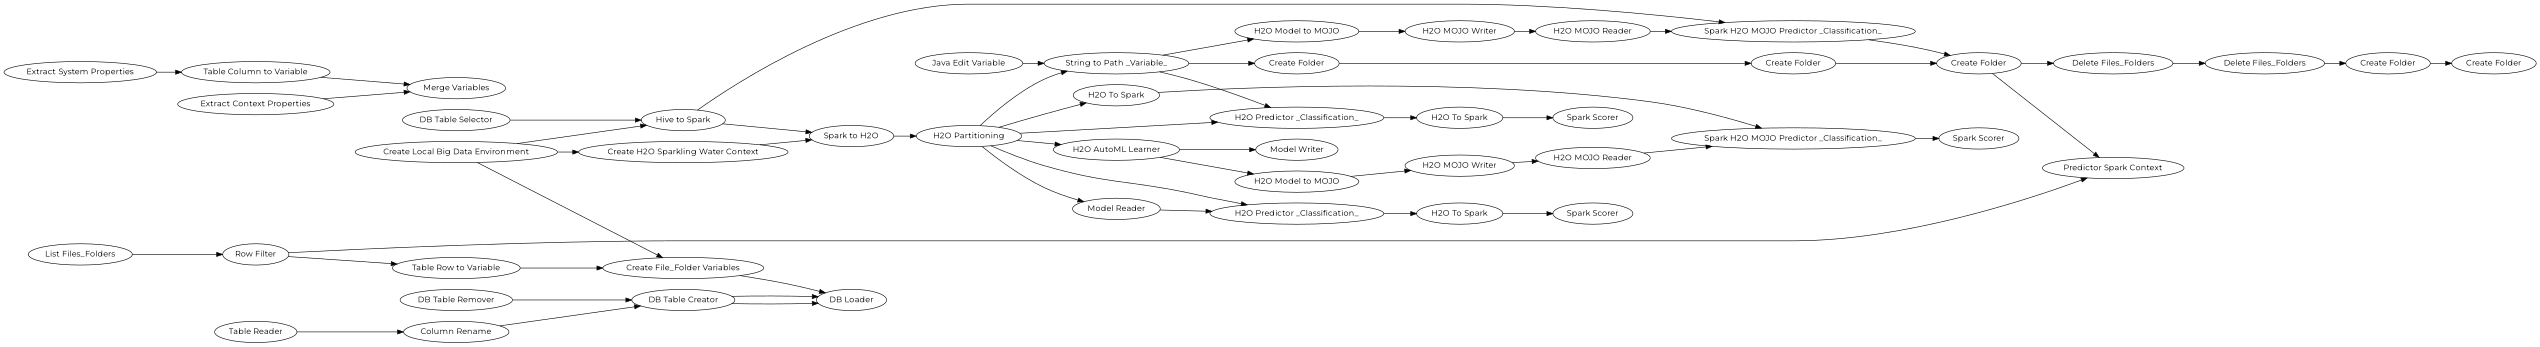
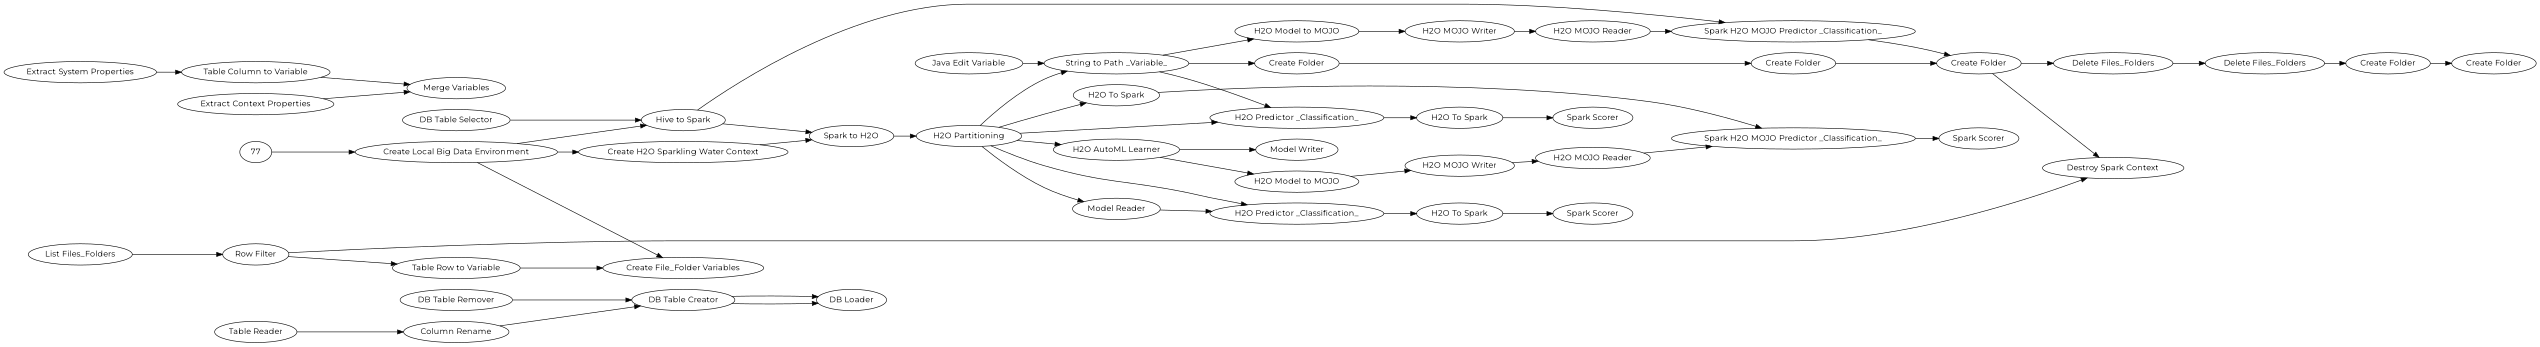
node "77": added
node "Predictor Spark Context": label "Predictor Spark Context" -> "Destroy Spark Context"
edge "Create File_Folder Variables" -> "DB Loader": removed
